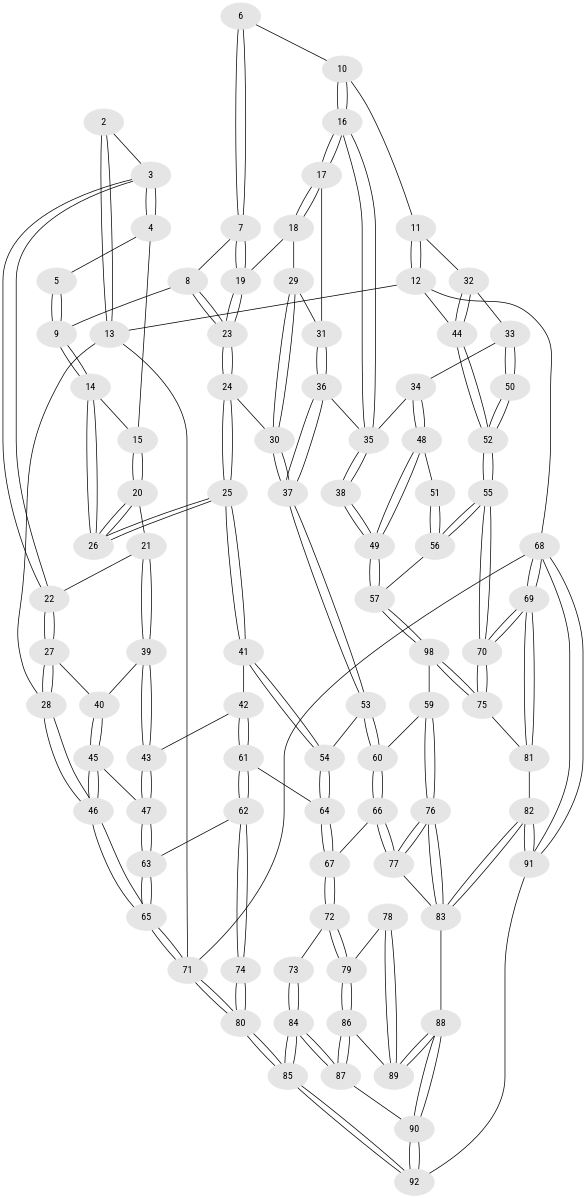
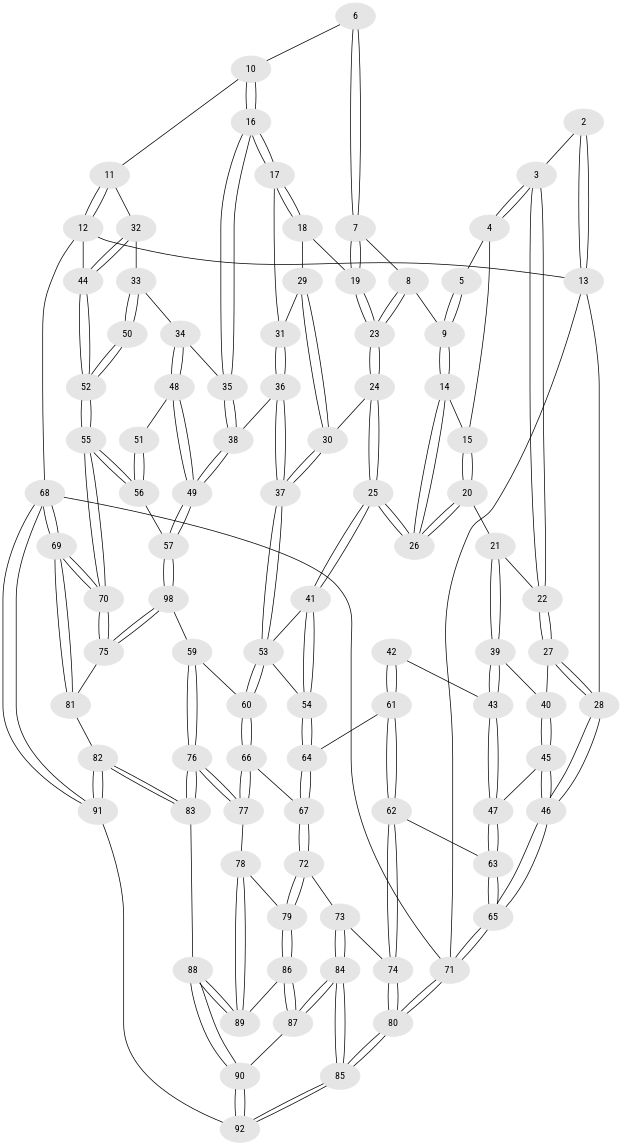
edge "36" -- "35": now "36" -- "38"
edge "41" -- "42": now "41" -- "53"
edge "77" -- "83": now "77" -- "78"
edge "73" -- "74": added
